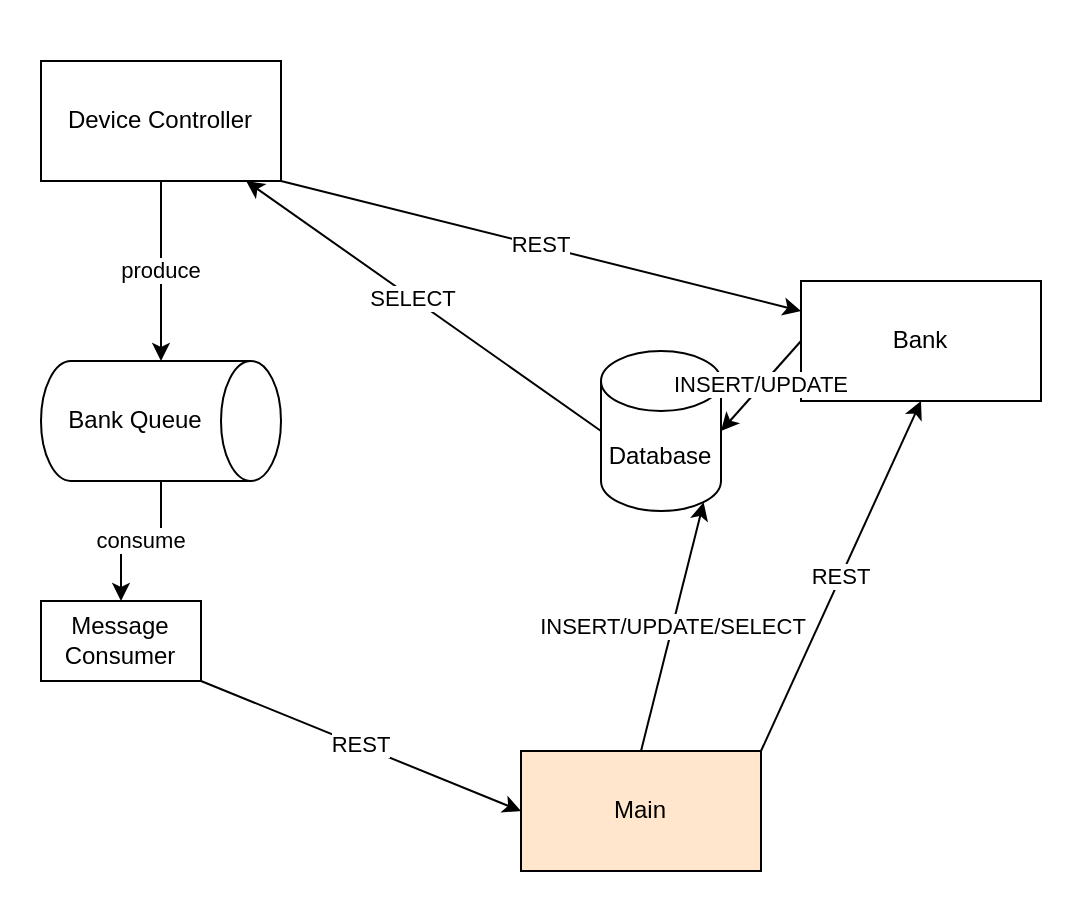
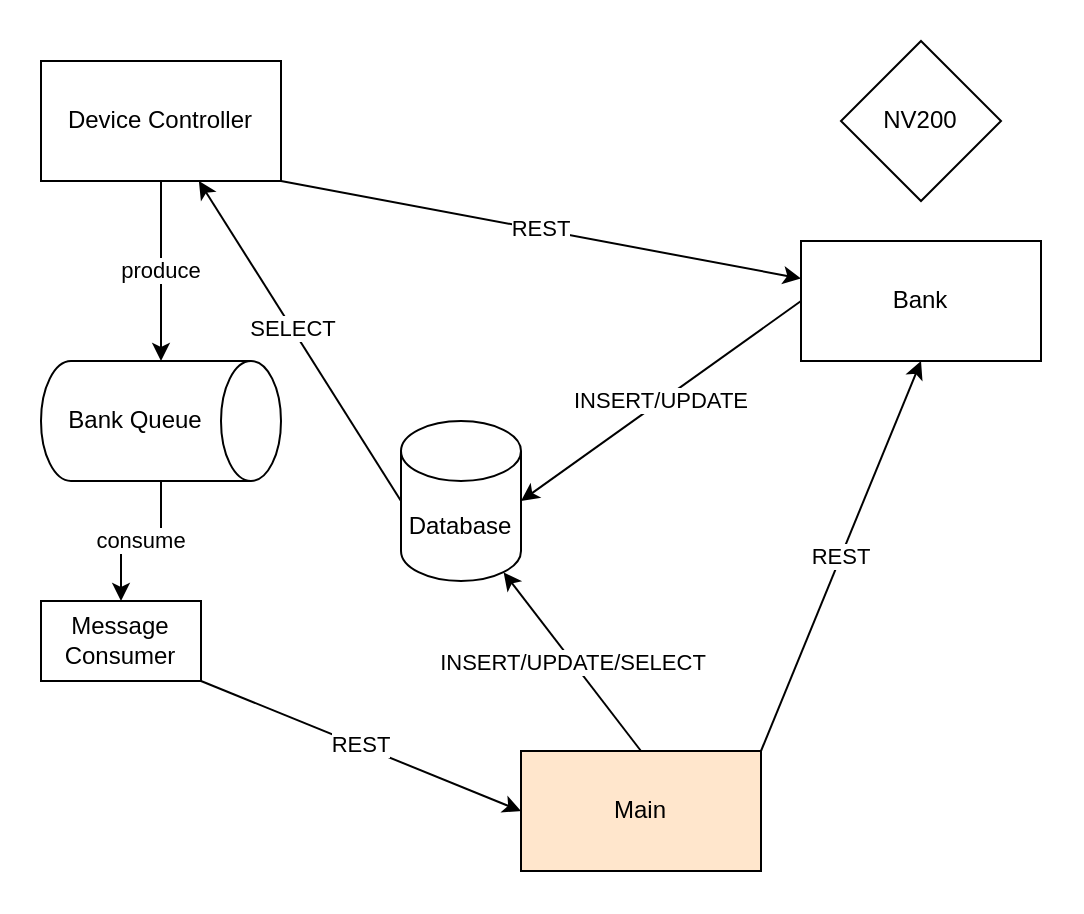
node "NV200": added
node "Bank": moved (921, 341) -> (921, 301)
node "Database": moved (661, 431) -> (461, 501)
